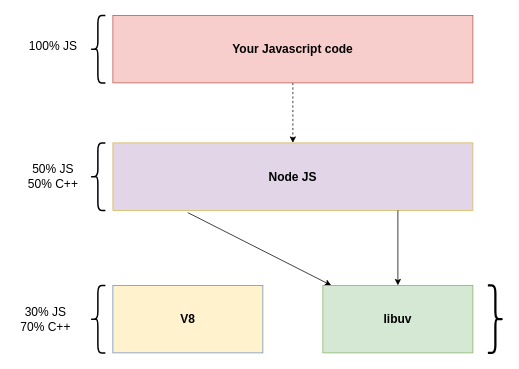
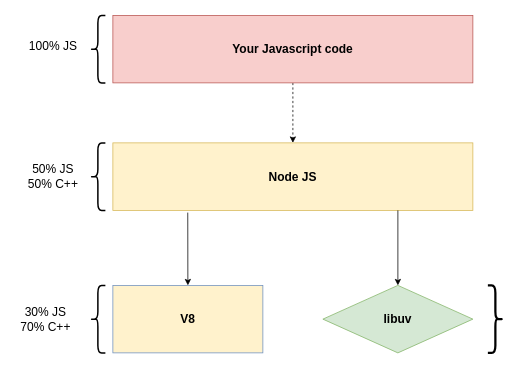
node "Node JS": fillcolor #e1d5e7 -> #fff2cc
edge "Node JS" -> "libuv": now "Node JS" -> "V8"
node "libuv": shape rectangle -> diamond
